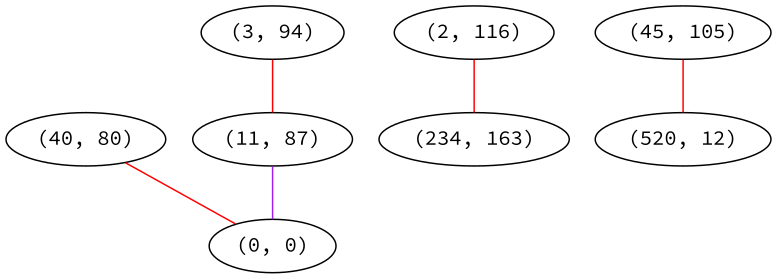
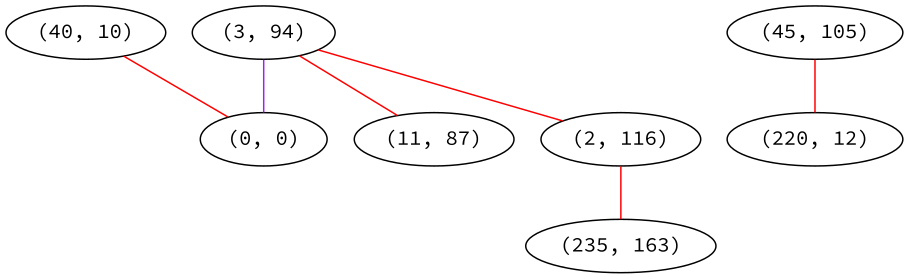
edge "(3, 94)" -- "(2, 116)": added
node "(40, 80)": label "(40, 80)" -> "(40, 10)"
node "(234, 163)": label "(234, 163)" -> "(235, 163)"
node "(520, 12)": label "(520, 12)" -> "(220, 12)"
edge "(11, 87)" -- "(0, 0)": now "(3, 94)" -- "(0, 0)"
